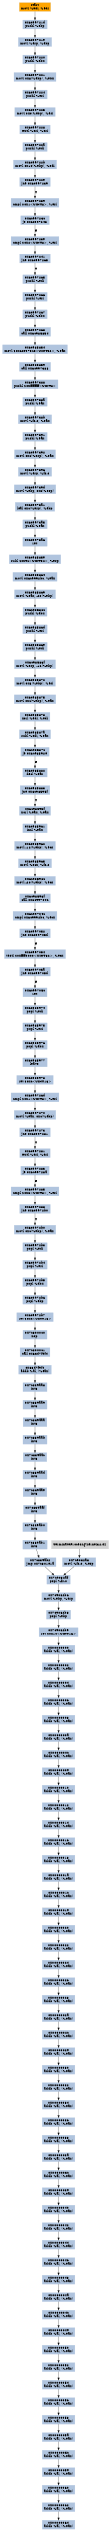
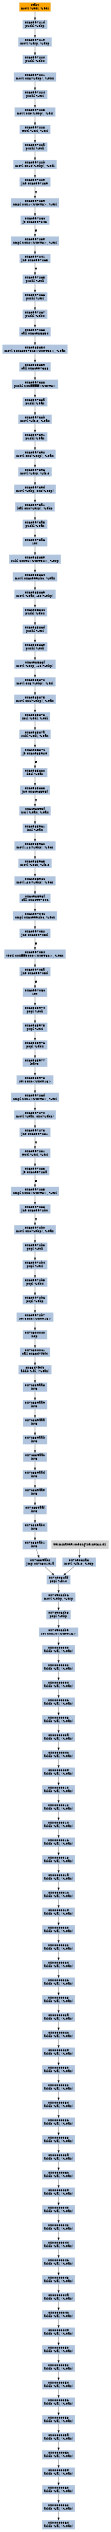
edge "0x6c997220 pushl %ebx" -> "0x6c997221 movl 0x8(%ebp), %ebx": removed
